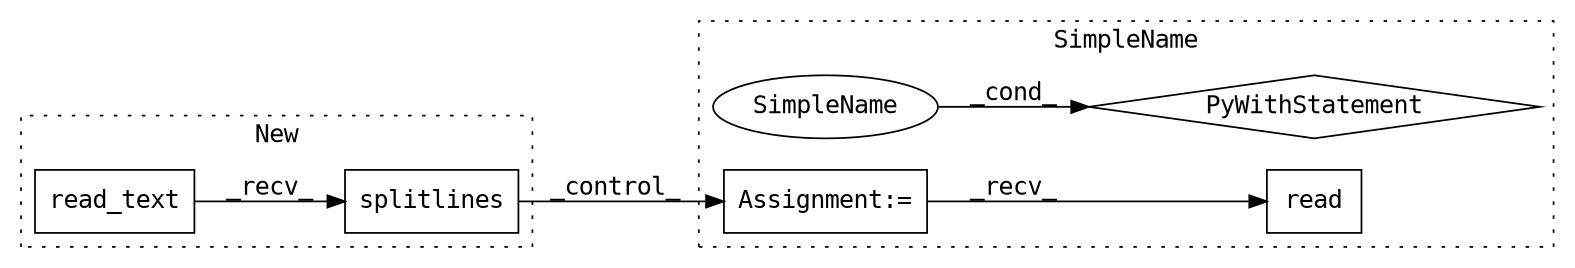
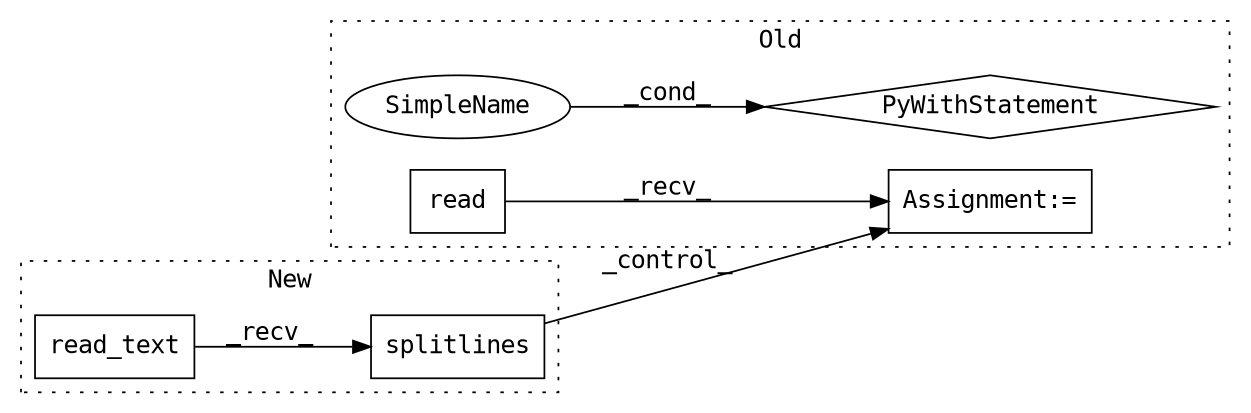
cluster "SimpleName": label "SimpleName" -> "Old"
edge "Assignment:=" -> "read": reversed
